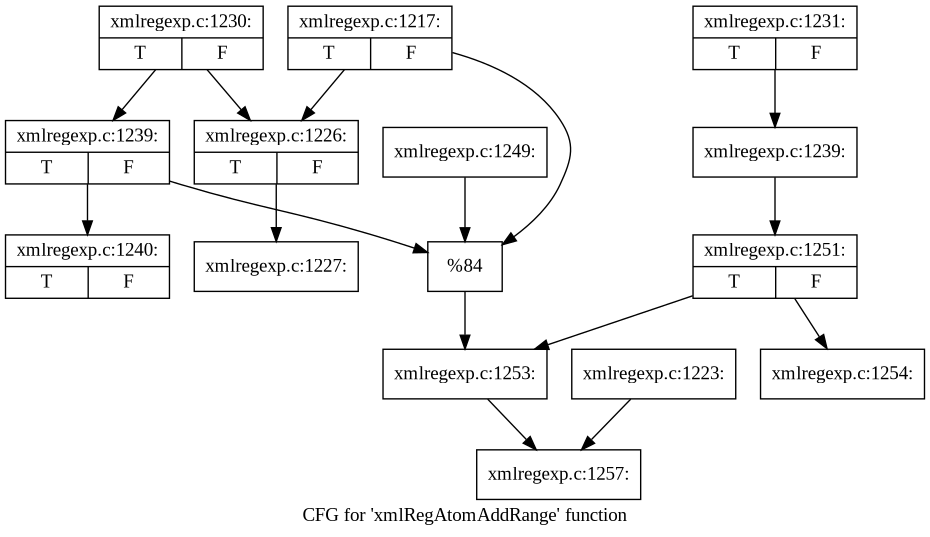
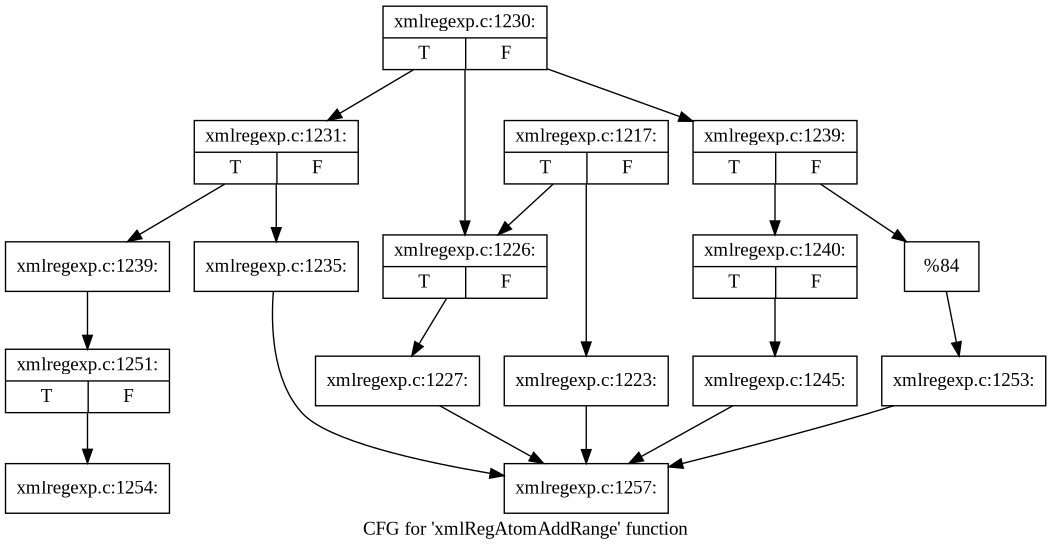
edge "xmlregexp.c:1230:" -> "xmlregexp.c:1231:": added
edge "xmlregexp.c:1217:" -> "%84": now "xmlregexp.c:1217:" -> "xmlregexp.c:1223:"
node "xmlregexp.c:1249:": removed
node "xmlregexp.c:1235:": added
edge "xmlregexp.c:1251:" -> "xmlregexp.c:1253:": removed
node "xmlregexp.c:1245:": added
edge "xmlregexp.c:1227:" -> "xmlregexp.c:1257:": added
